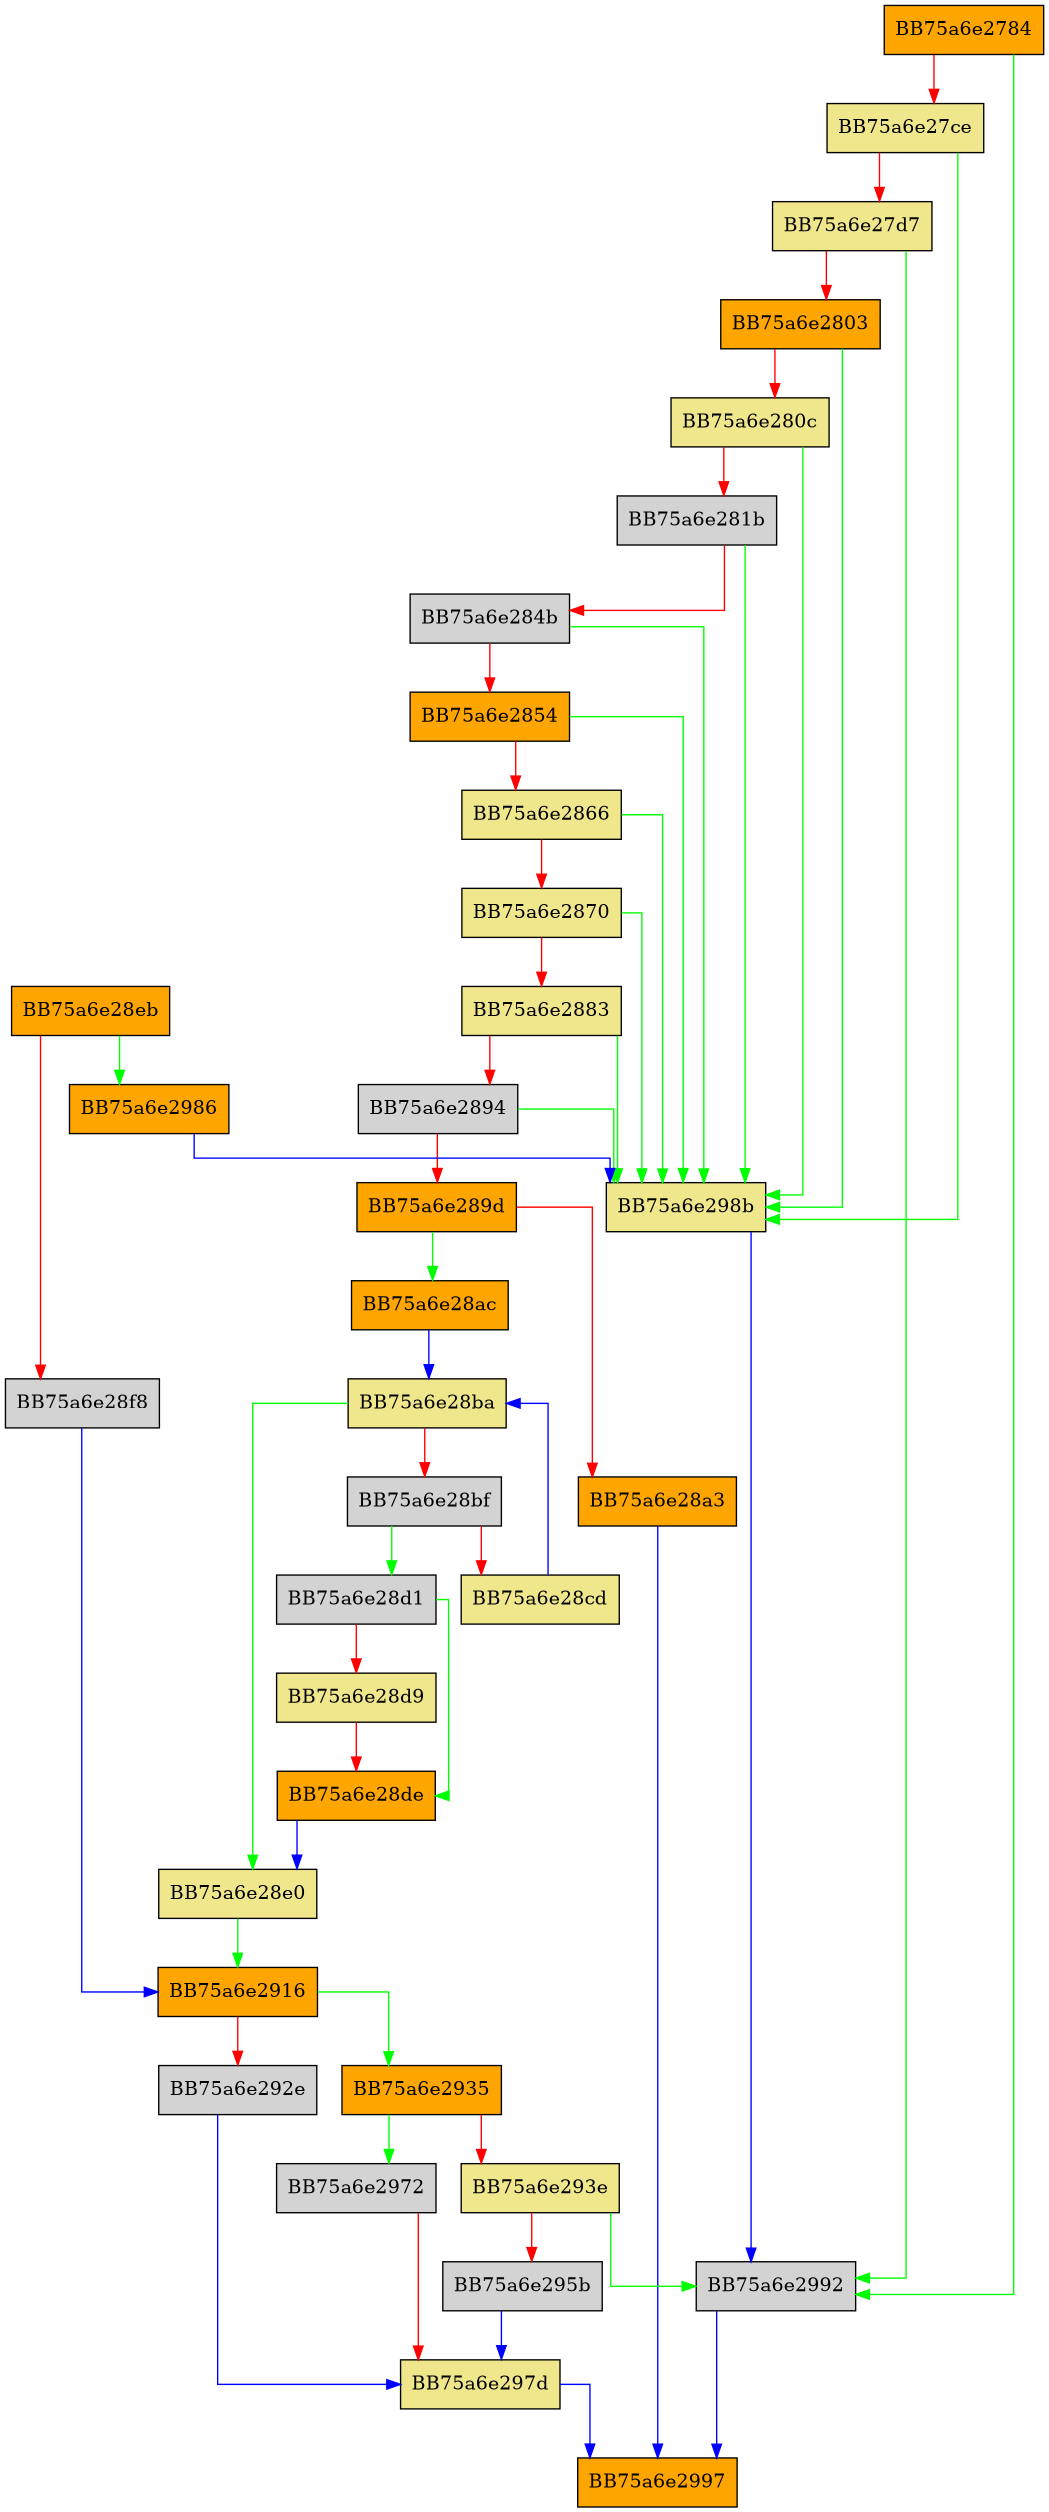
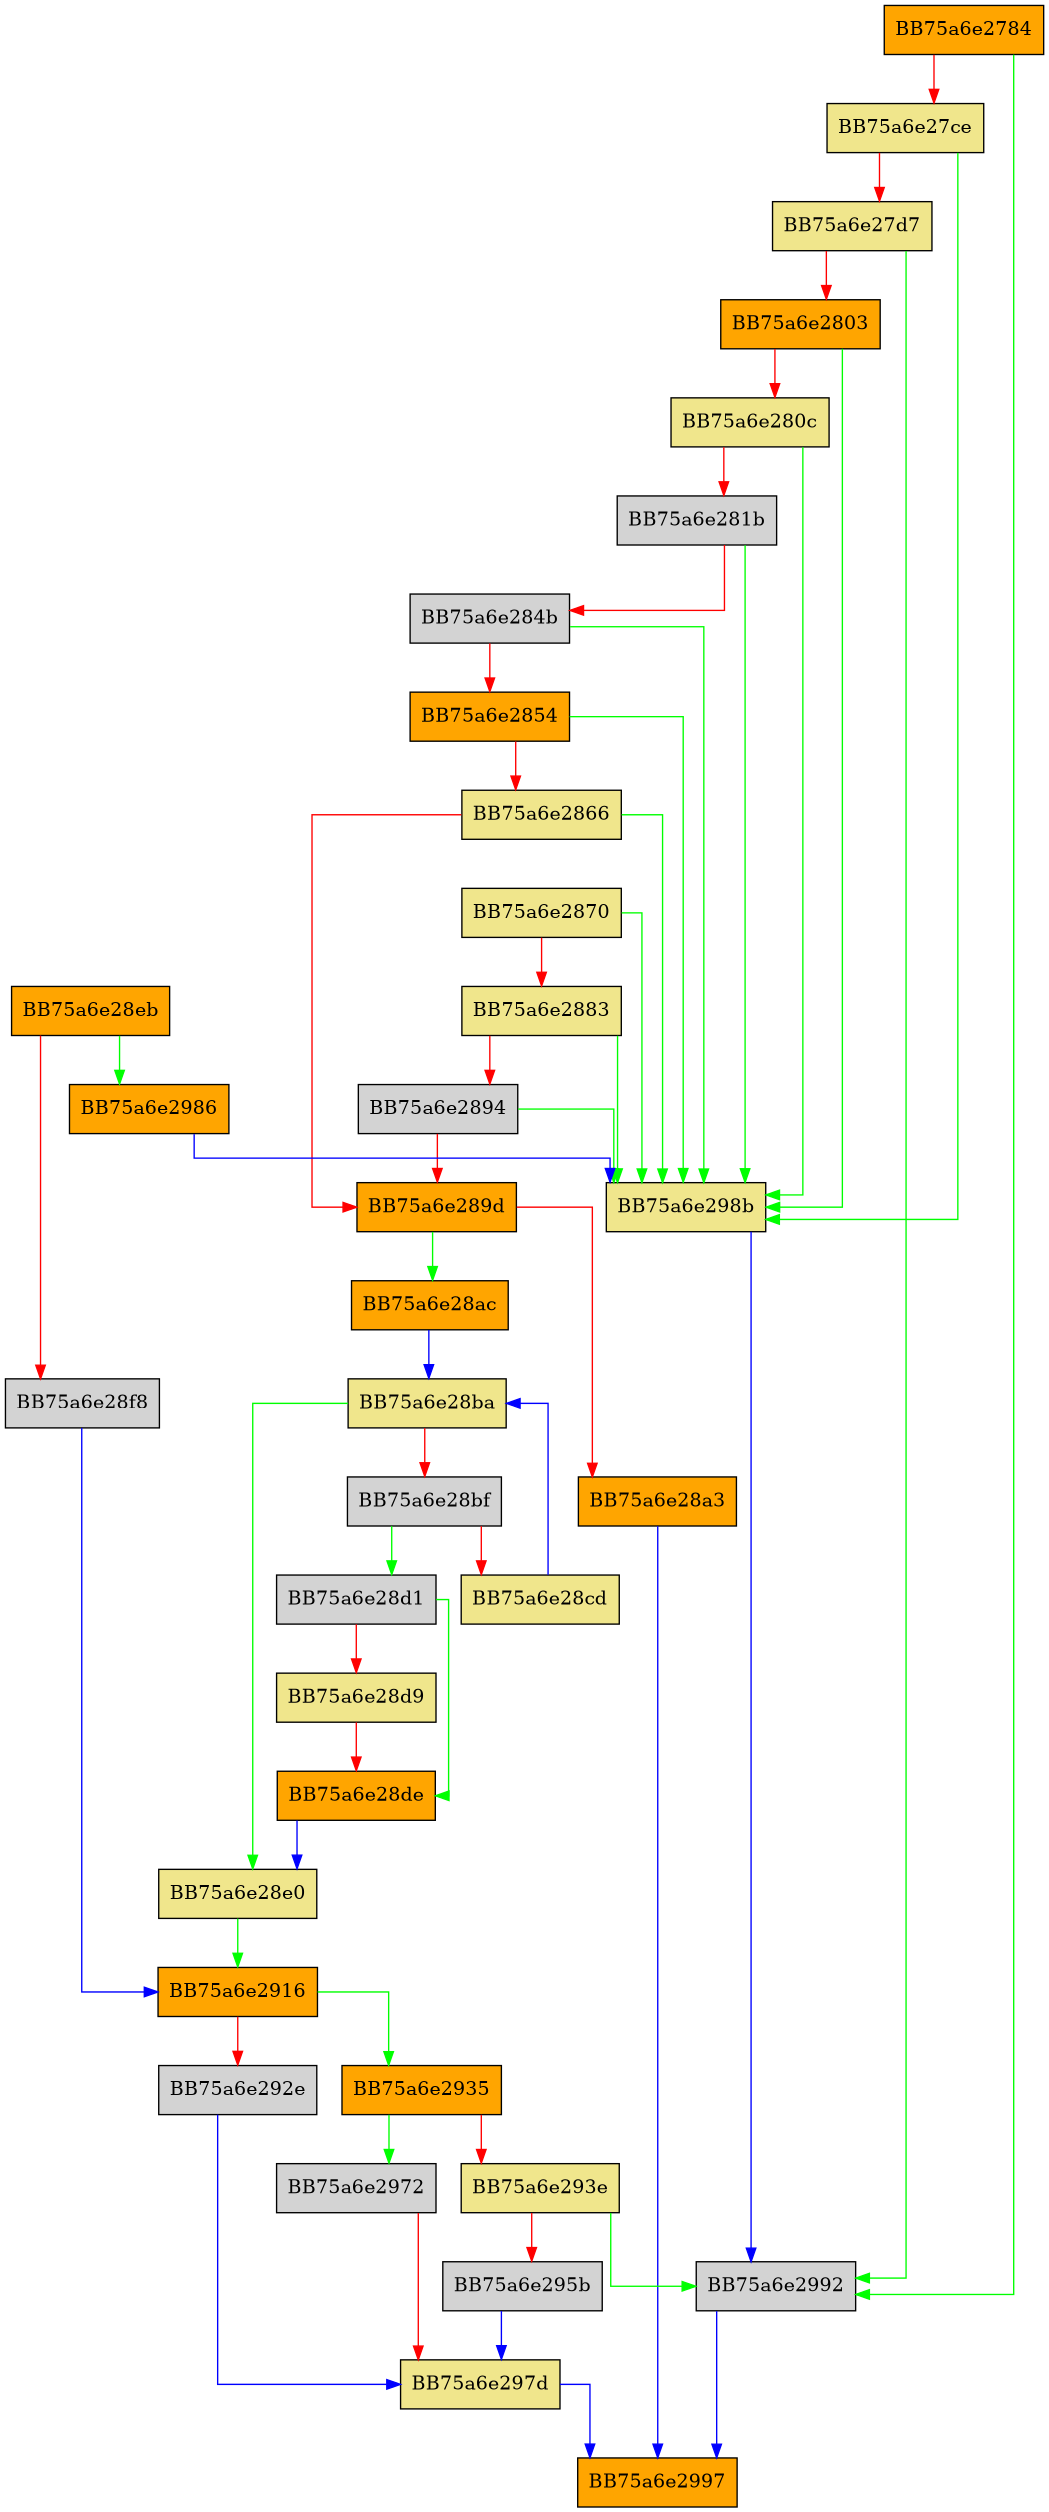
edge "BB75a6e2866" -> "BB75a6e2870": now "BB75a6e2866" -> "BB75a6e289d"
